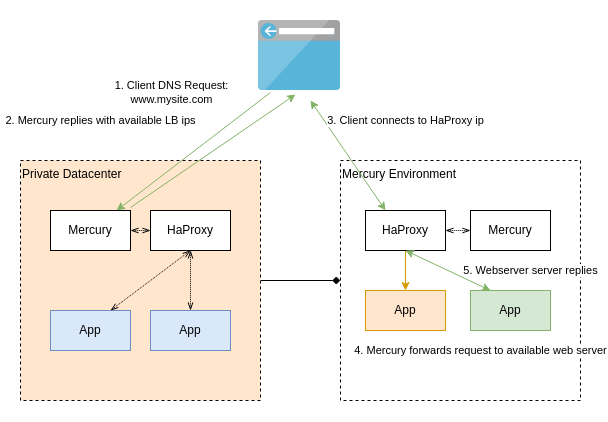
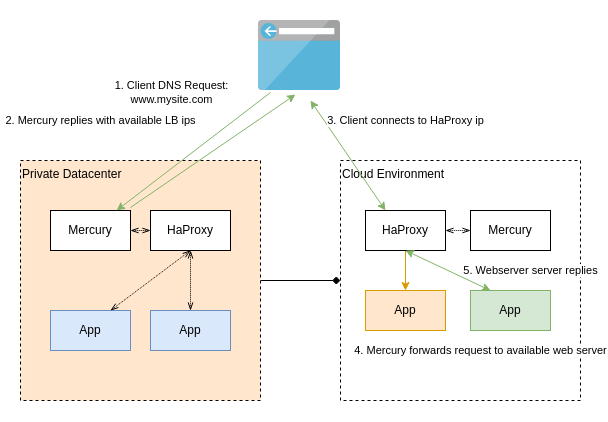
node "Mercury Environment": label "Mercury Environment" -> "Cloud Environment"
